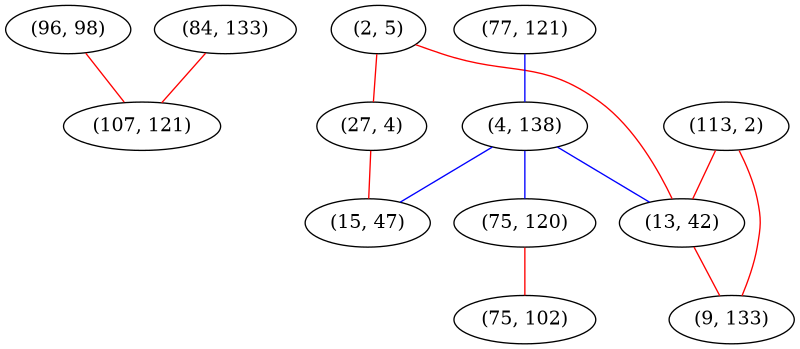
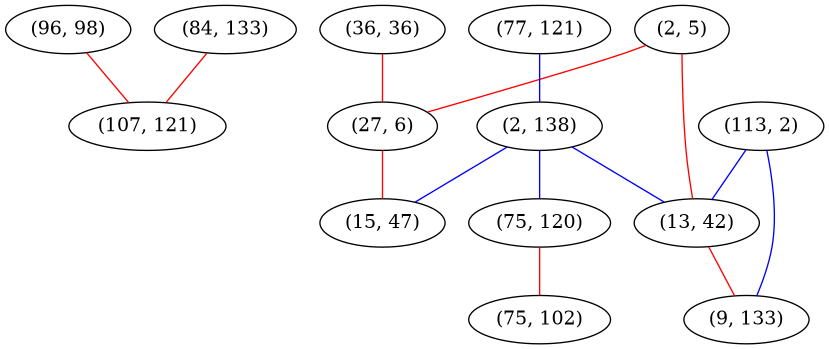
node "(36, 36)": added
node "(27, 4)": label "(27, 4)" -> "(27, 6)"
node "(4, 138)": label "(4, 138)" -> "(2, 138)"
edge "(113, 2)" -- "(13, 42)": color red -> blue
edge "(113, 2)" -- "(9, 133)": color red -> blue
